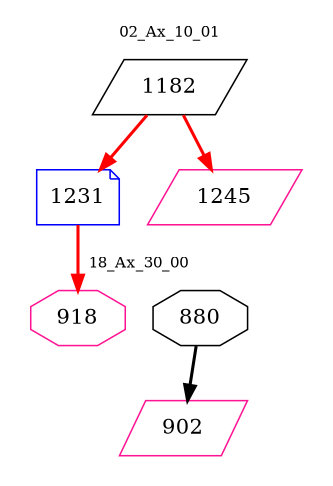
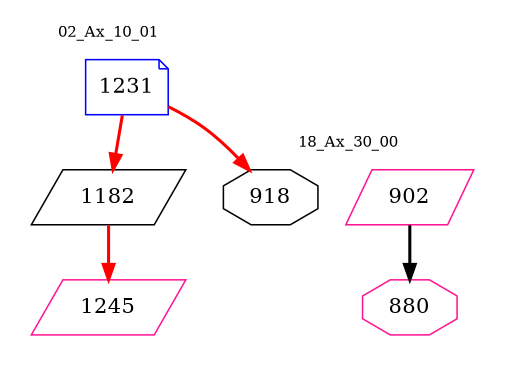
edge "1182" -> "1231": reversed
node "918": color deeppink -> black
node "880": color black -> deeppink
edge "880" -> "902": reversed
